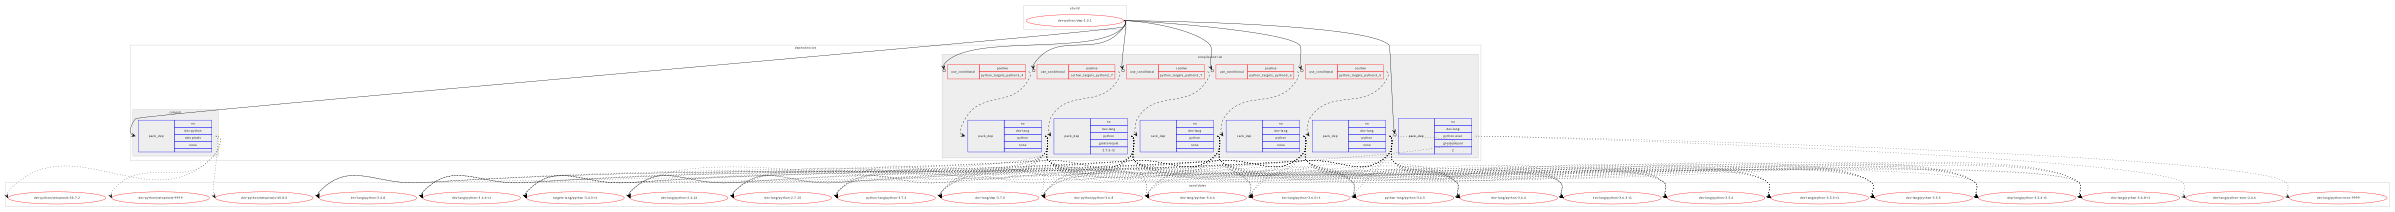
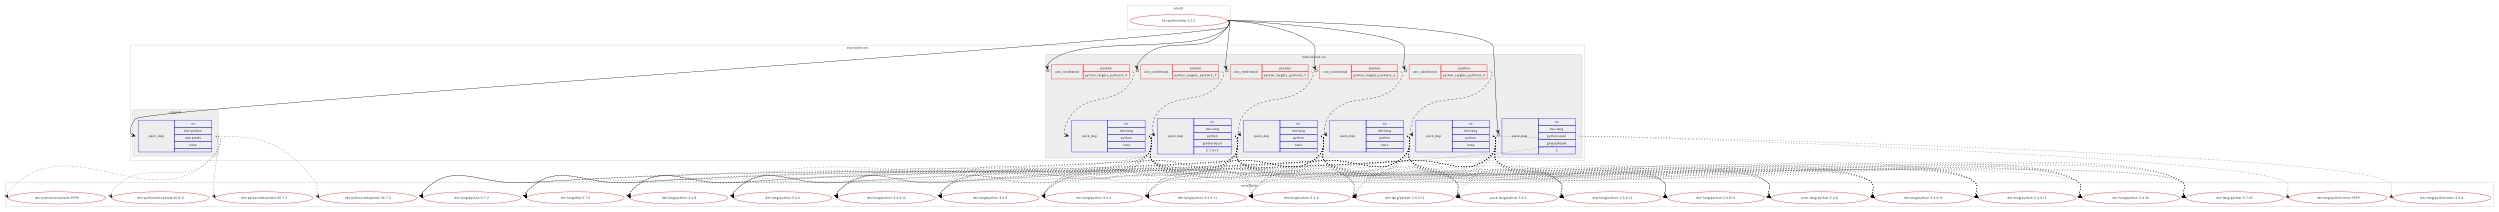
node "dev-python/setuptools-40.7.3": added
node "dev-lang/python-3.4.8": label "dev-lang/python-3.4.8" -> "exec-lang/python-3.4.8"
node "targets-lang/python-3.4.5-r1": label "targets-lang/python-3.4.5-r1" -> "dev-lang/python-3.4.5-r1"
node "python-lang/python-3.7.2": label "python-lang/python-3.7.2" -> "dev-lang/python-3.7.2"
node "dev-python/python-3.6.8": label "dev-python/python-3.6.8" -> "dev-lang/python-3.6.8"
node "python-lang/python-3.6.5": label "python-lang/python-3.6.5" -> "dev-lang/python-3.6.5"
node "dev-lang/python-3.5.5": label "dev-lang/python-3.5.5" -> "pack-lang/python-3.5.5"
